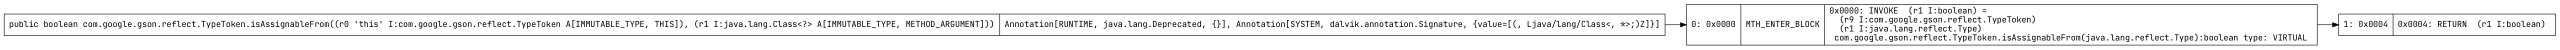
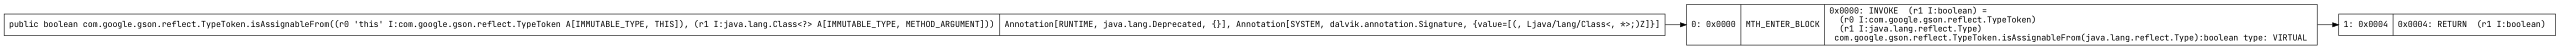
node "0: 0x0000": text "(r9 I:com.google.gson.reflect.TypeToken)" -> "(r0 I:com.google.gson.reflect.TypeToken)"
